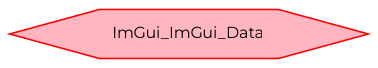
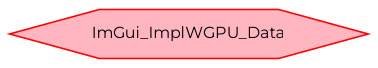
node "ImGui_ImGui_Data": label "ImGui_ImGui_Data" -> "ImGui_ImplWGPU_Data"
